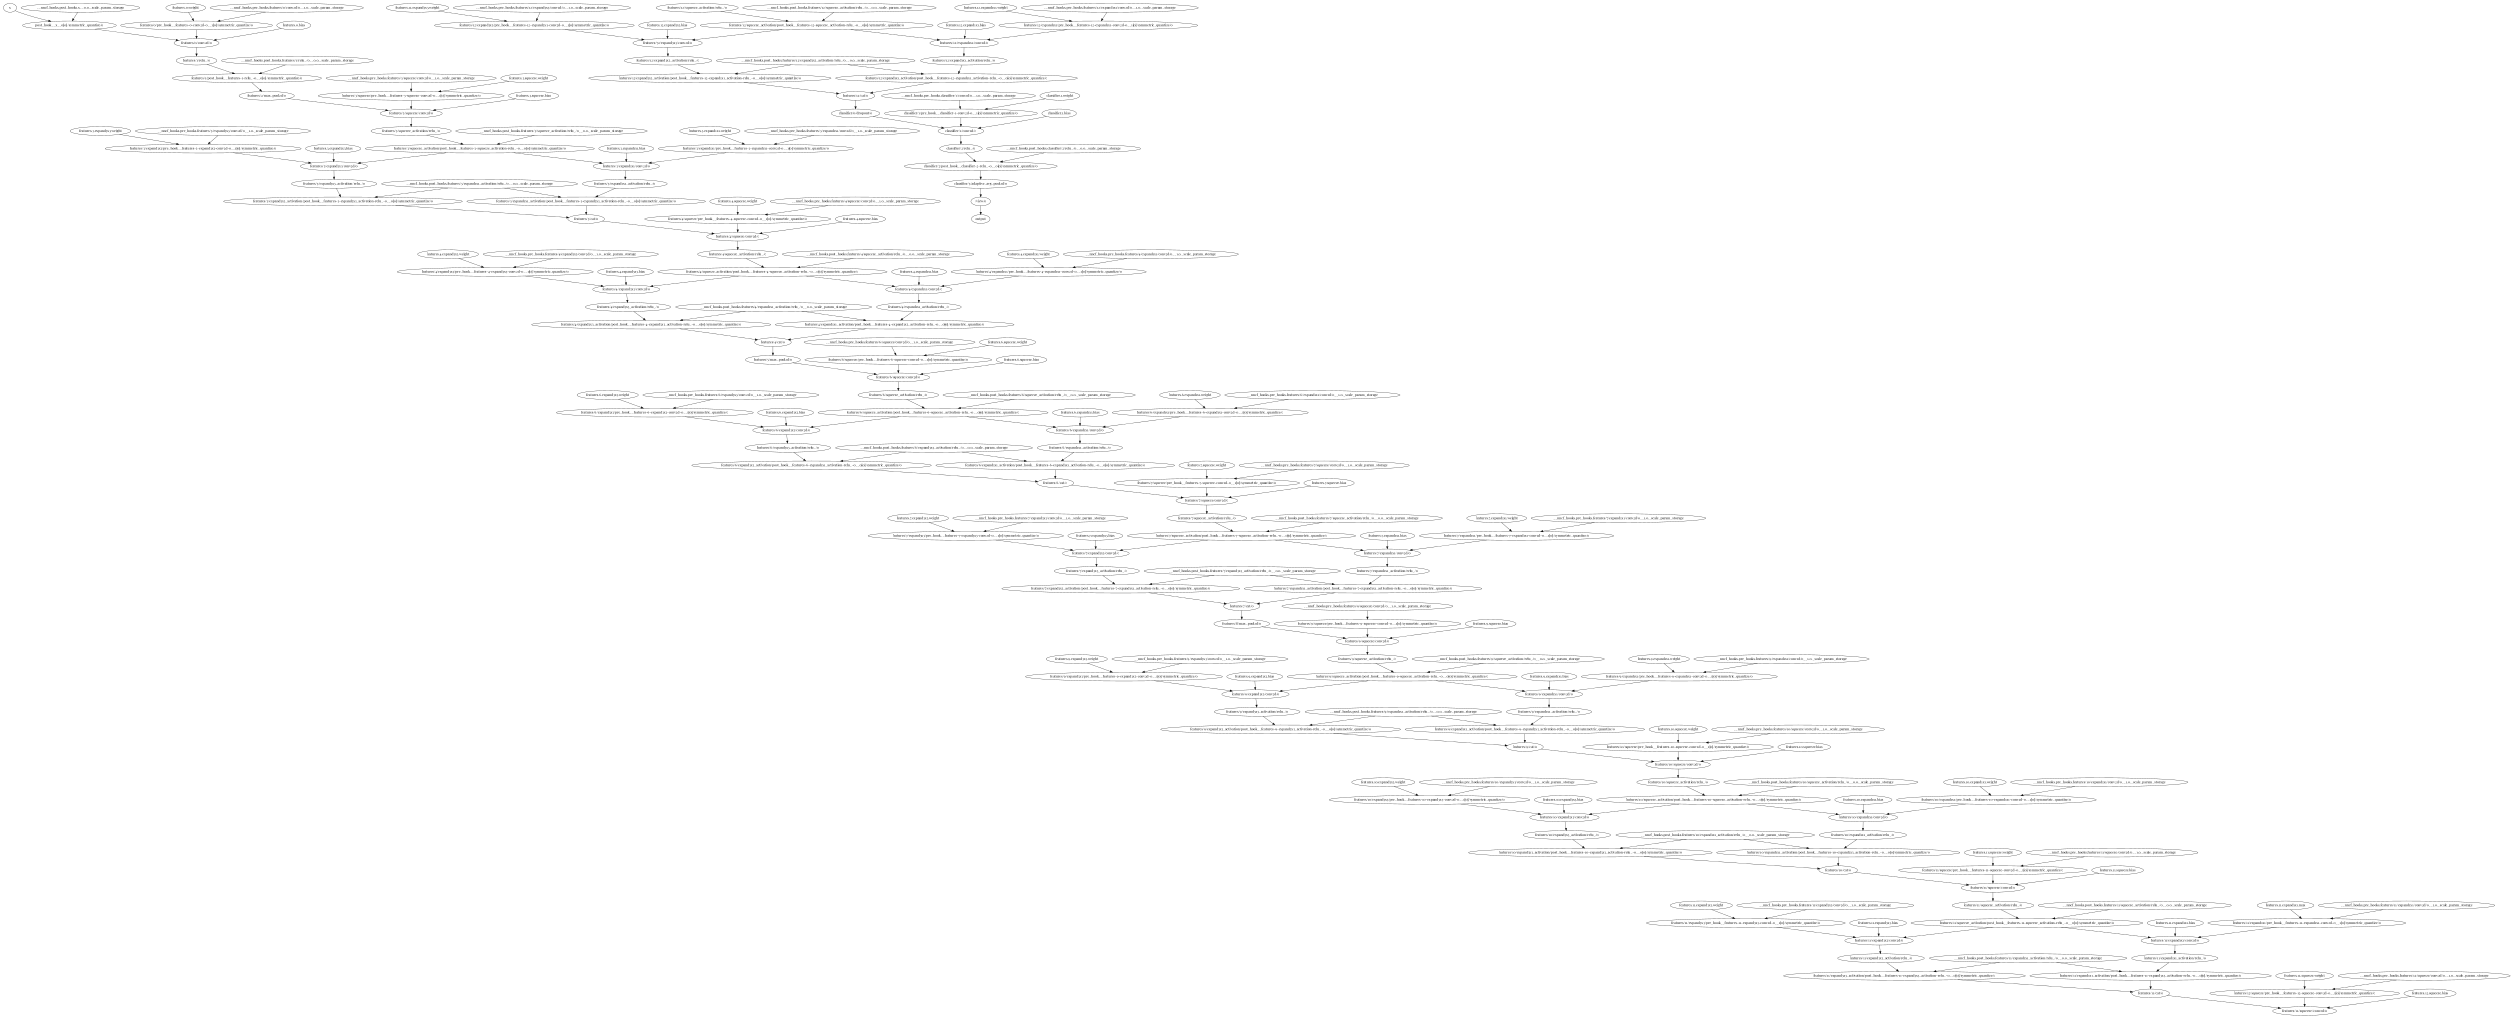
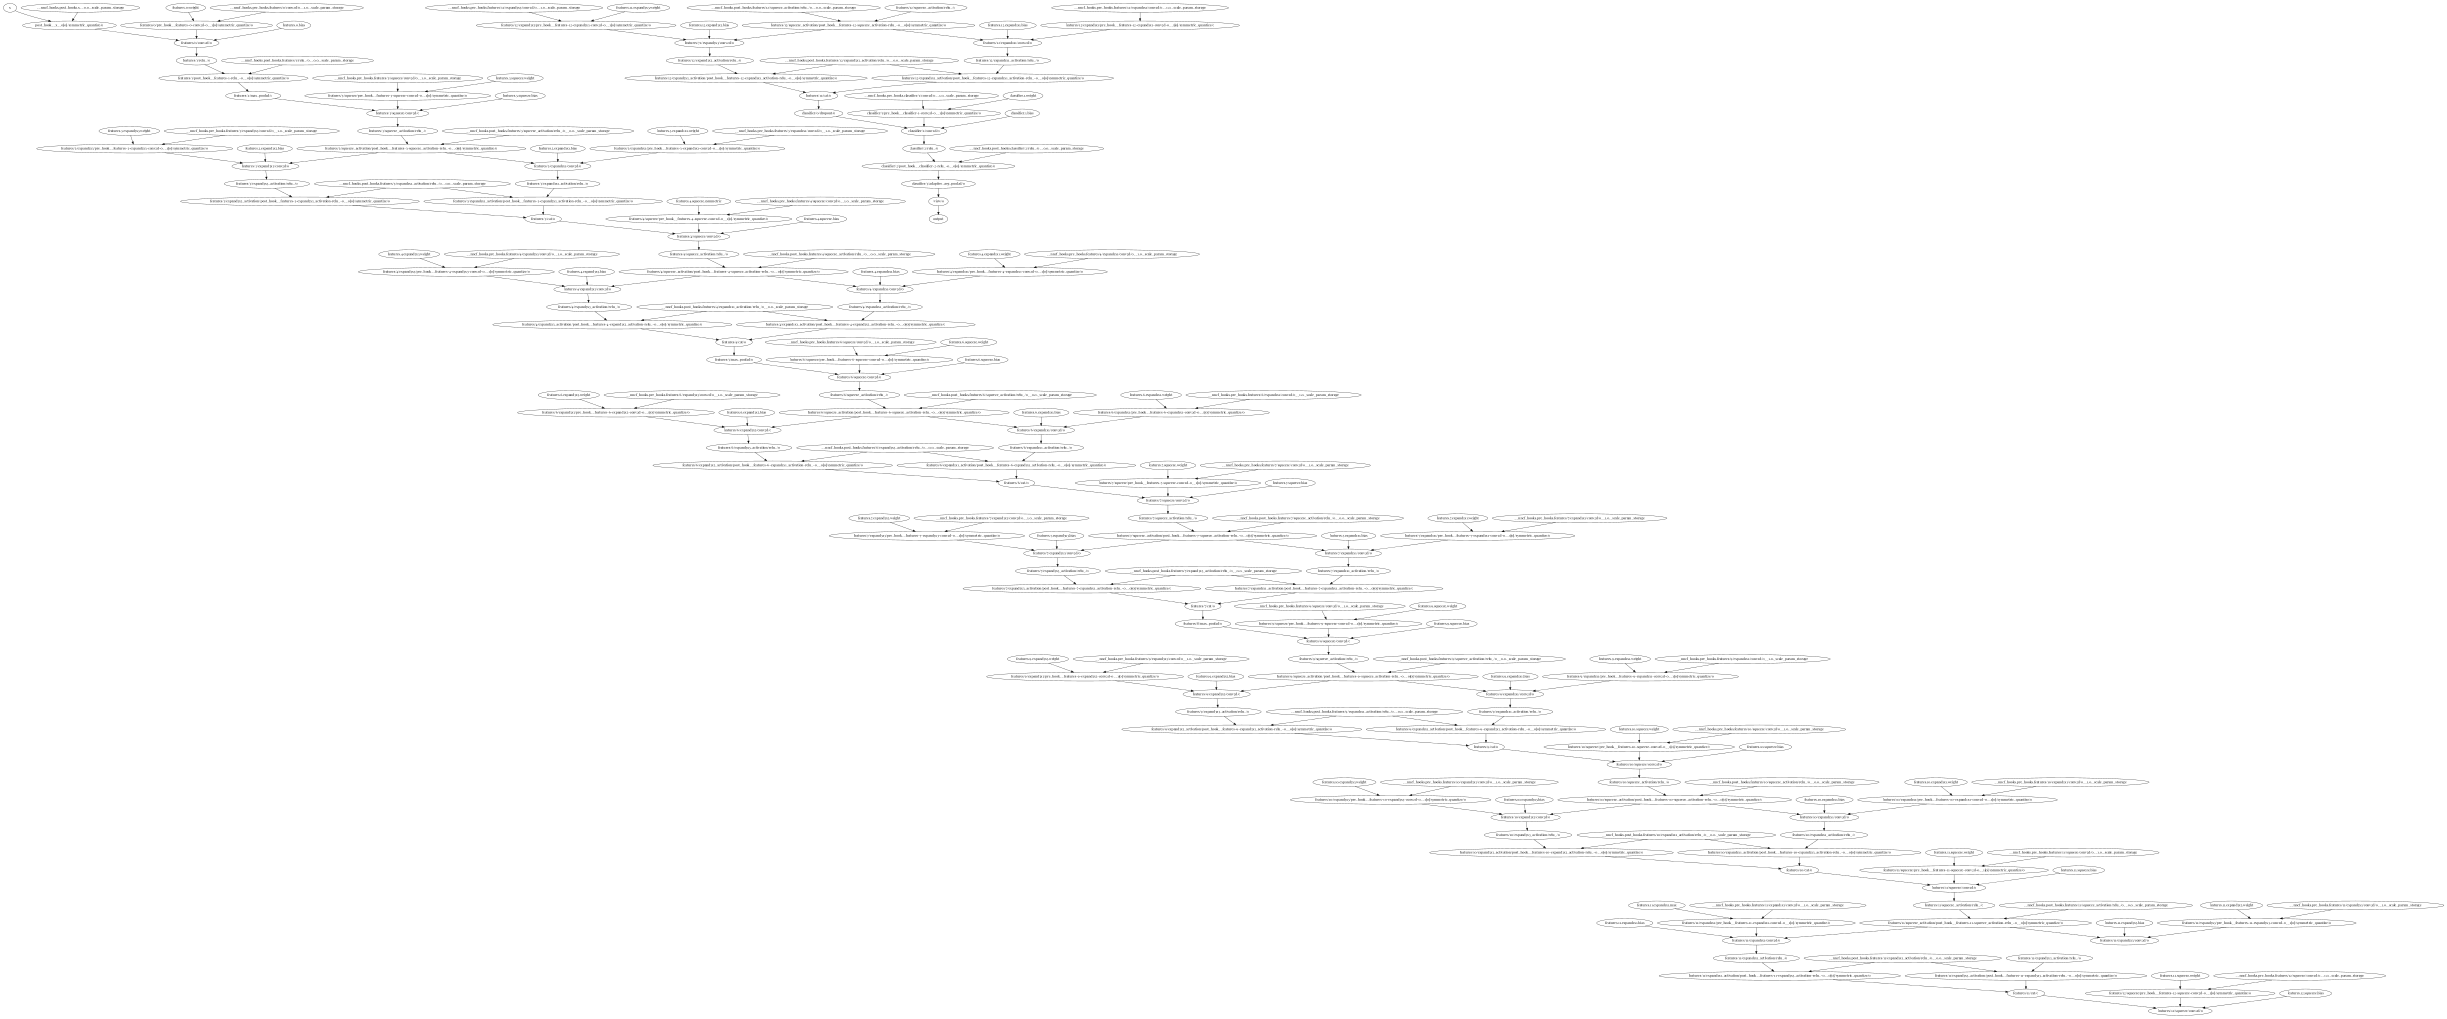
node "features.12.expand1x1.weight": removed
node "features.4.squeeze.weight": label "features.4.squeeze.weight" -> "features.4.squeeze.symmetric"
node "features.9.squeeze.weight": added
edge "features/11/expand3x3/conv2d/0" -> "features/11/expand3x3_activation/relu_/0": removed
